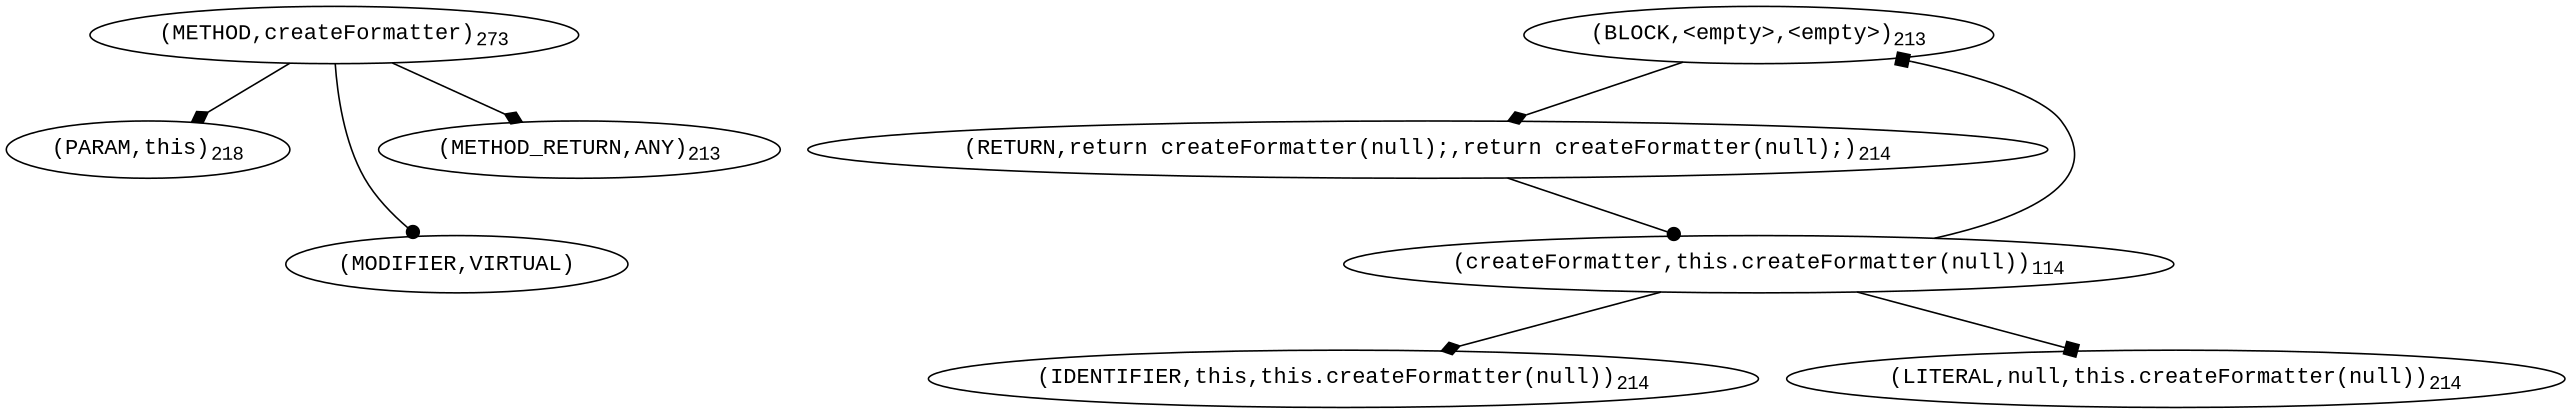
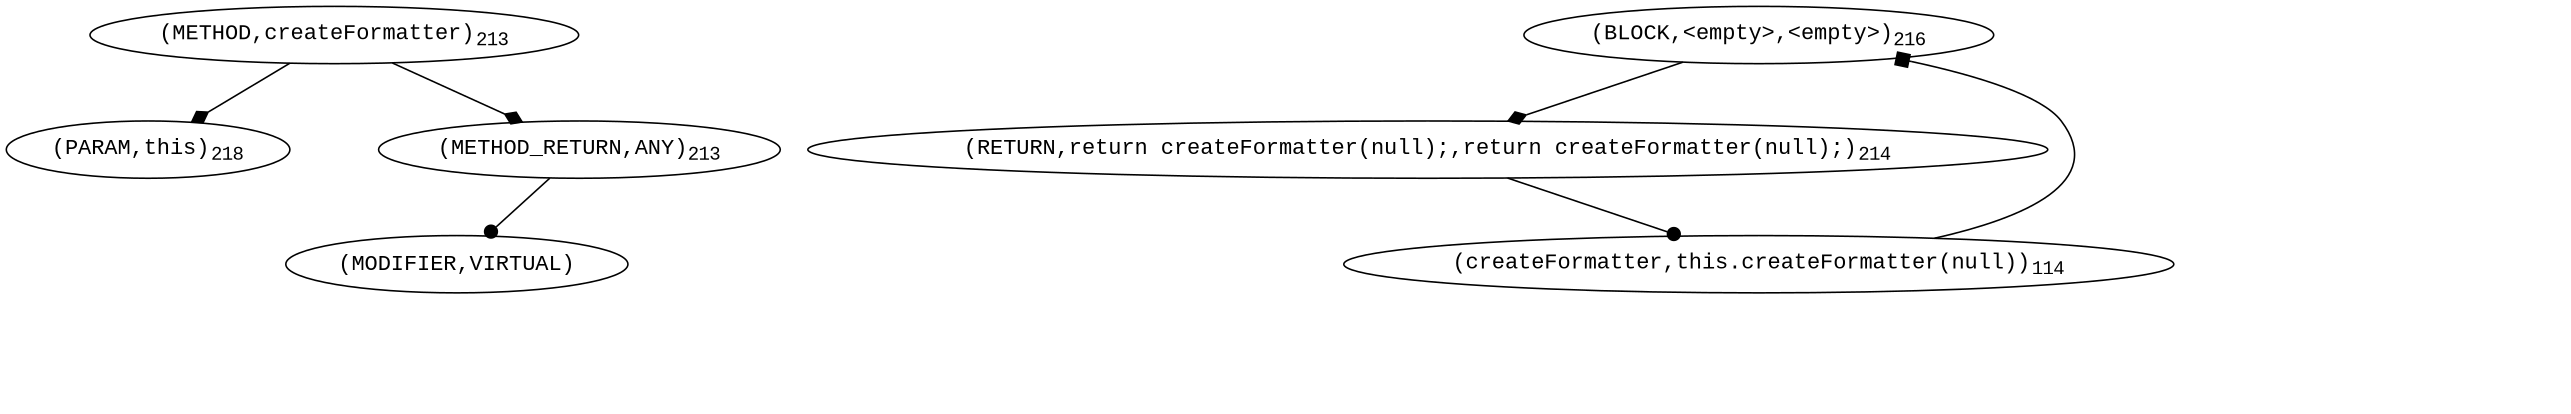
node "(METHOD,createFormatter)": text "273" -> "213"
node "(BLOCK,<empty>,<empty>)": text "213" -> "216"
edge "(METHOD,createFormatter)" -> "(MODIFIER,VIRTUAL)": now "(METHOD_RETURN,ANY)" -> "(MODIFIER,VIRTUAL)"
node "(IDENTIFIER,this,this.createFormatter(null))": removed
node "(LITERAL,null,this.createFormatter(null))": removed
